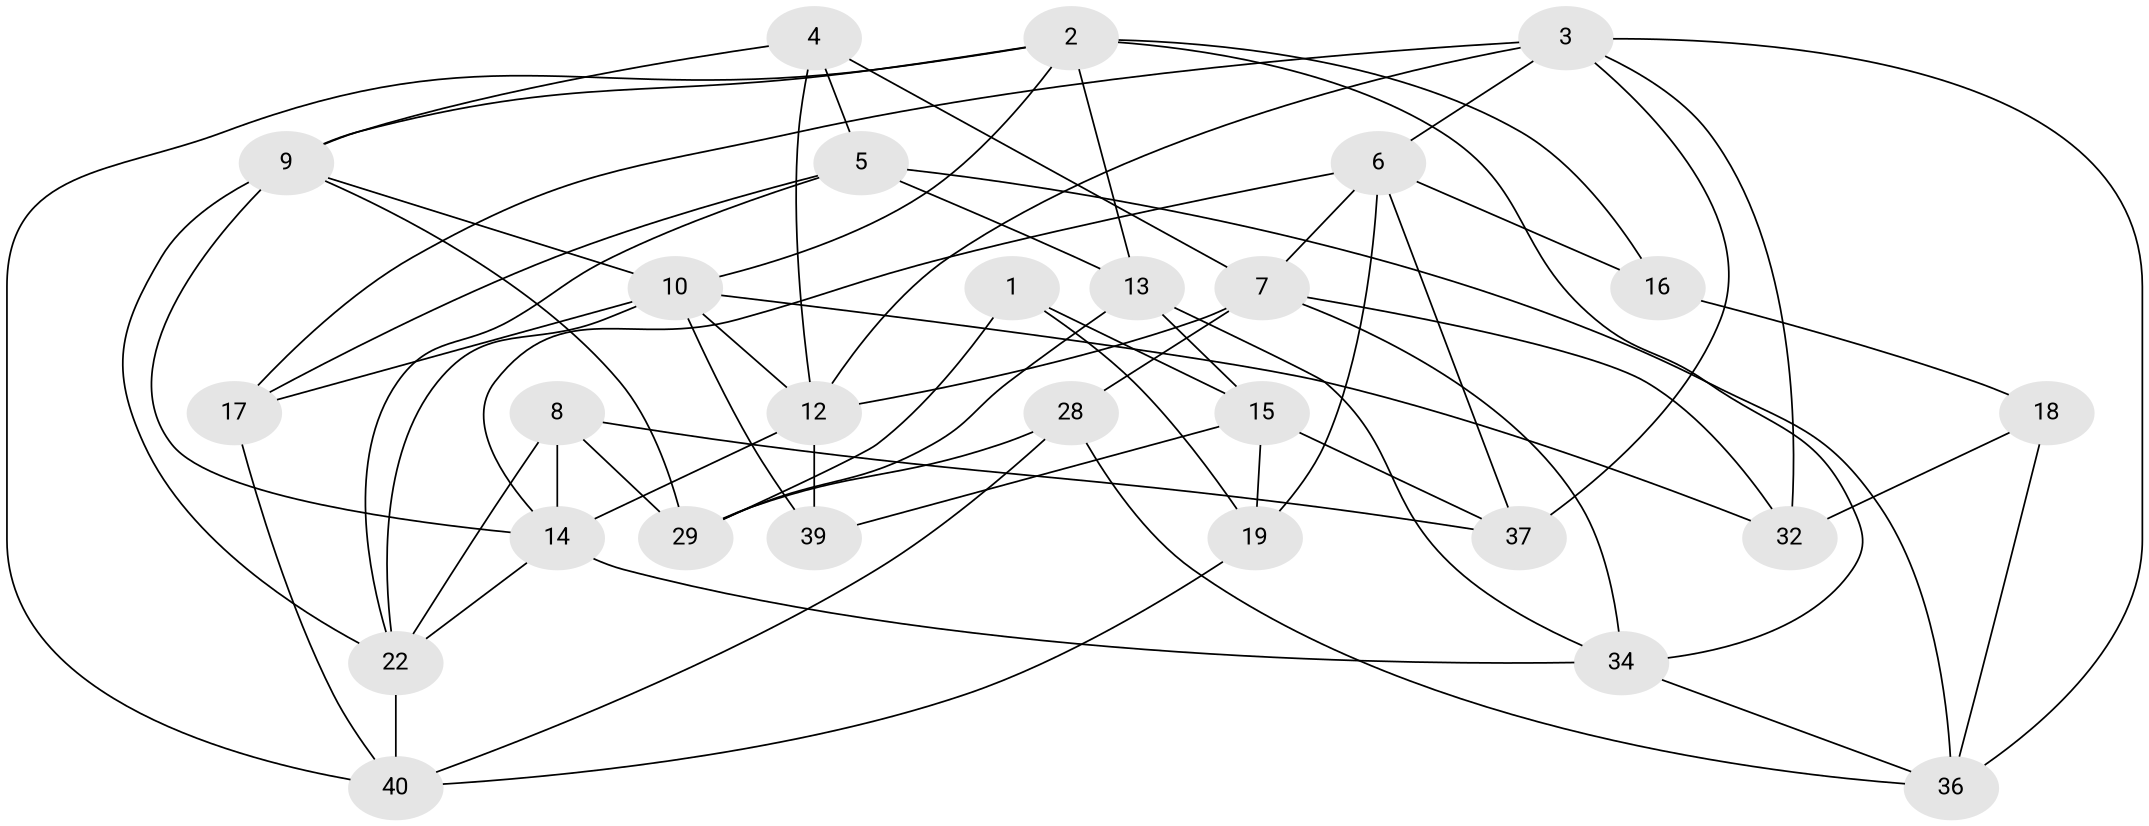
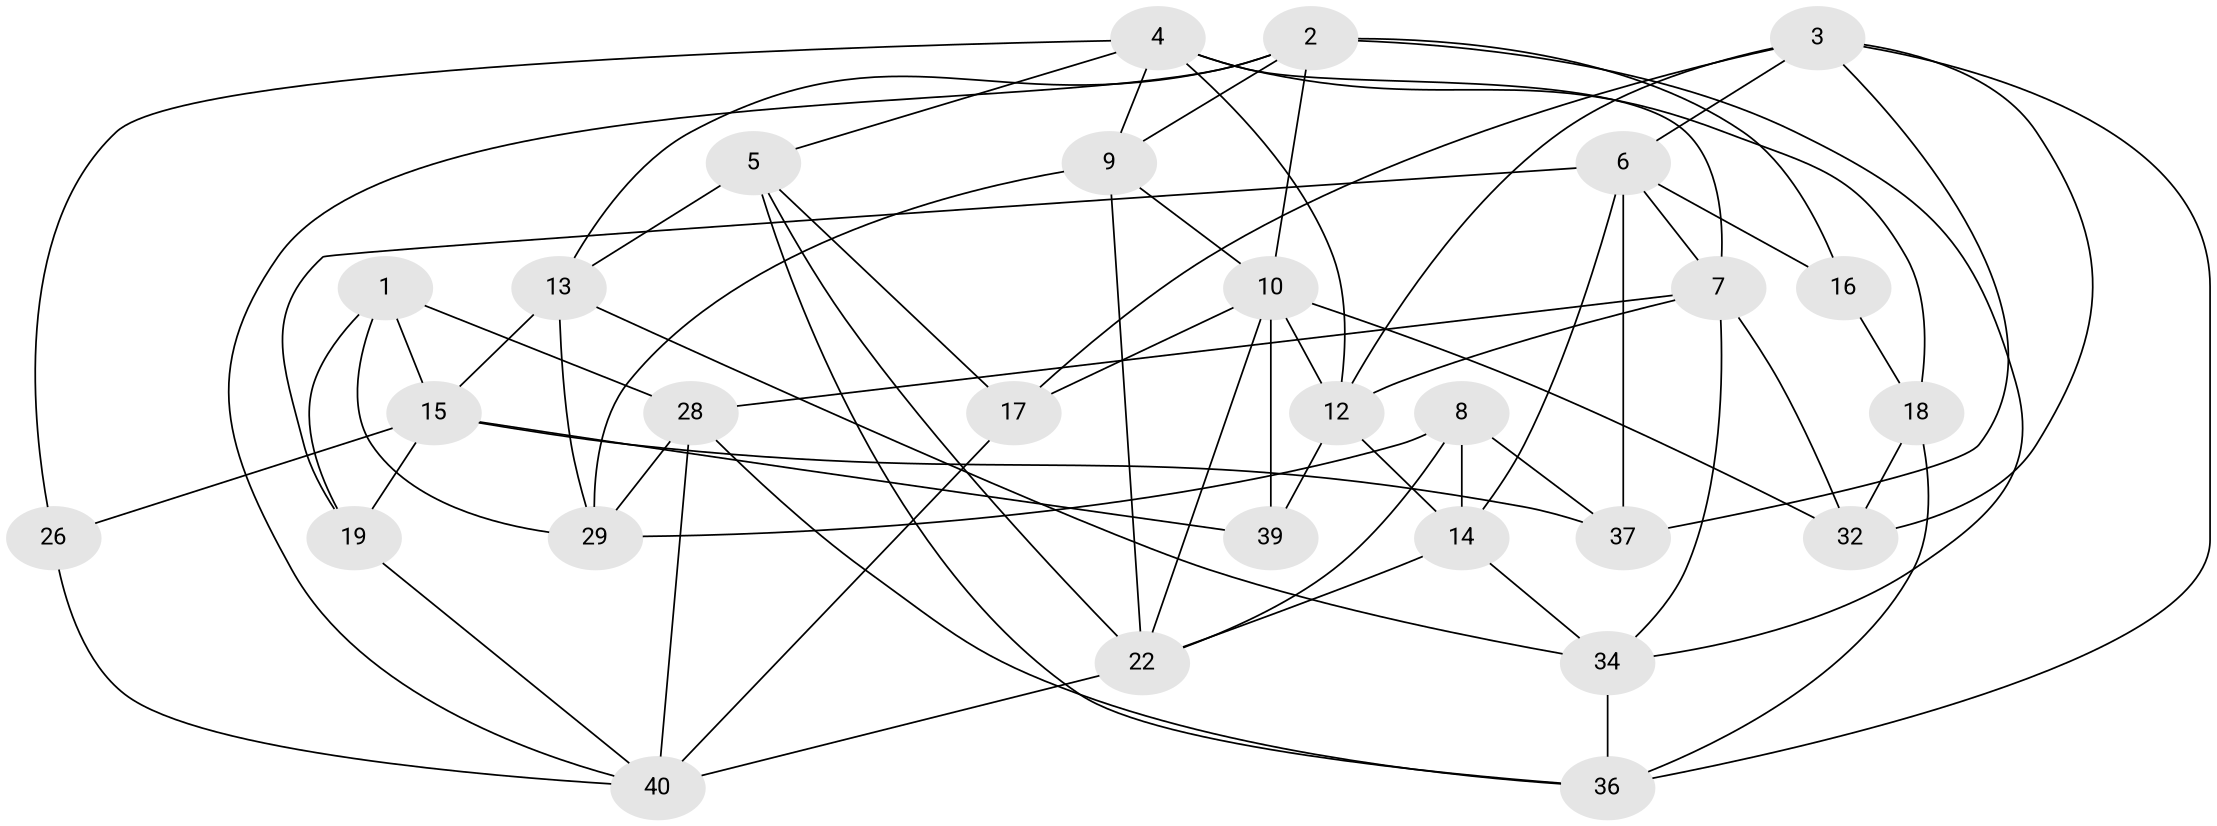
edge "4" -- "18": added
edge "1" -- "28": added
edge "9" -- "14": removed
node "26": added
